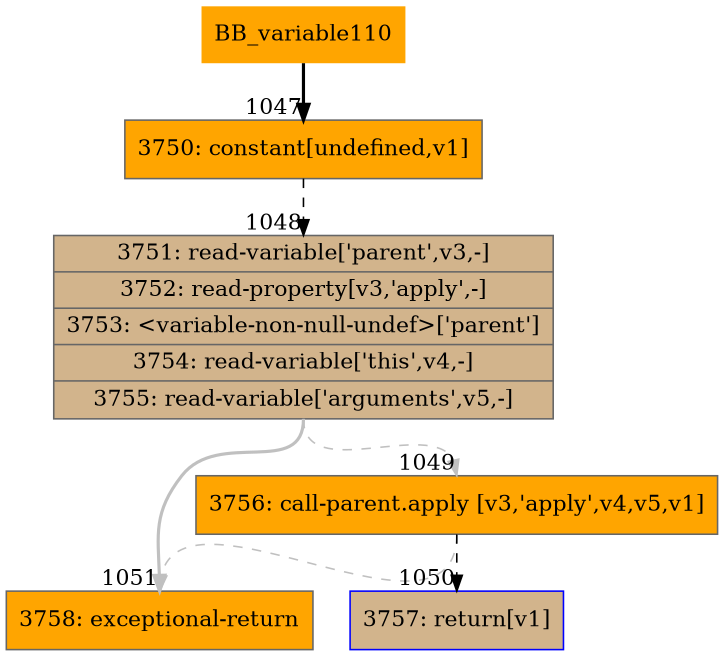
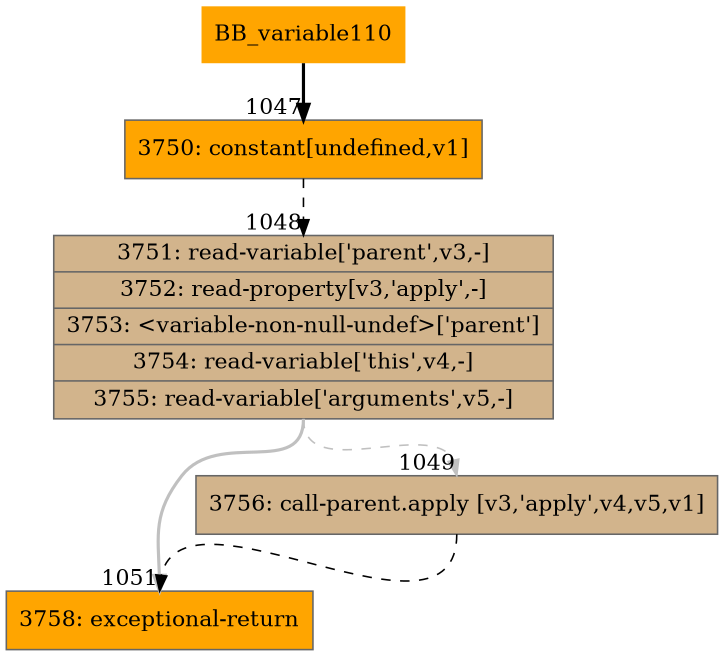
node "3756: call-parent.apply [v3,'apply',v4,v5,v1]": fillcolor orange -> tan
edge "3756: call-parent.apply [v3,'apply',v4,v5,v1]" -> "3758: exceptional-return": color gray -> black
node "3757: return[v1]": removed
